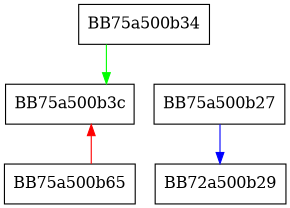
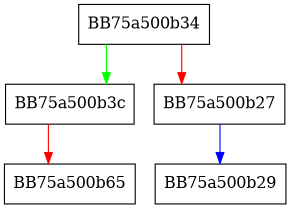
edge "BB75a500b34" -> "BB75a500b27": added
edge "BB75a500b65" -> "BB75a500b3c": reversed
node "BB72a500b29": label "BB72a500b29" -> "BB75a500b29"
